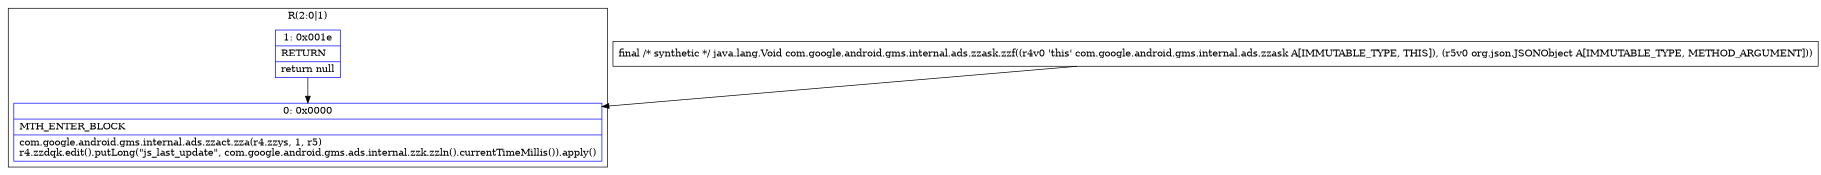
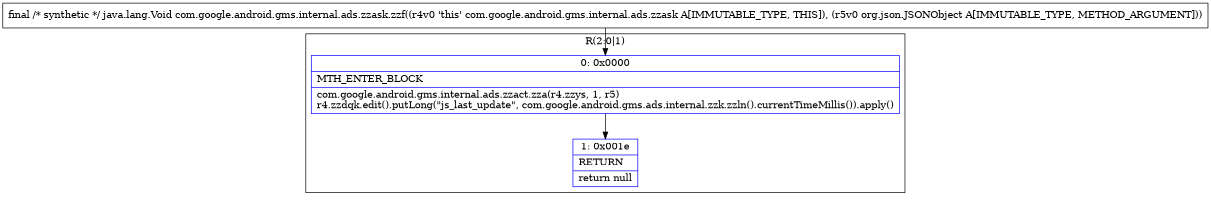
edge "1: 0x001e" -> "0: 0x0000": reversed
